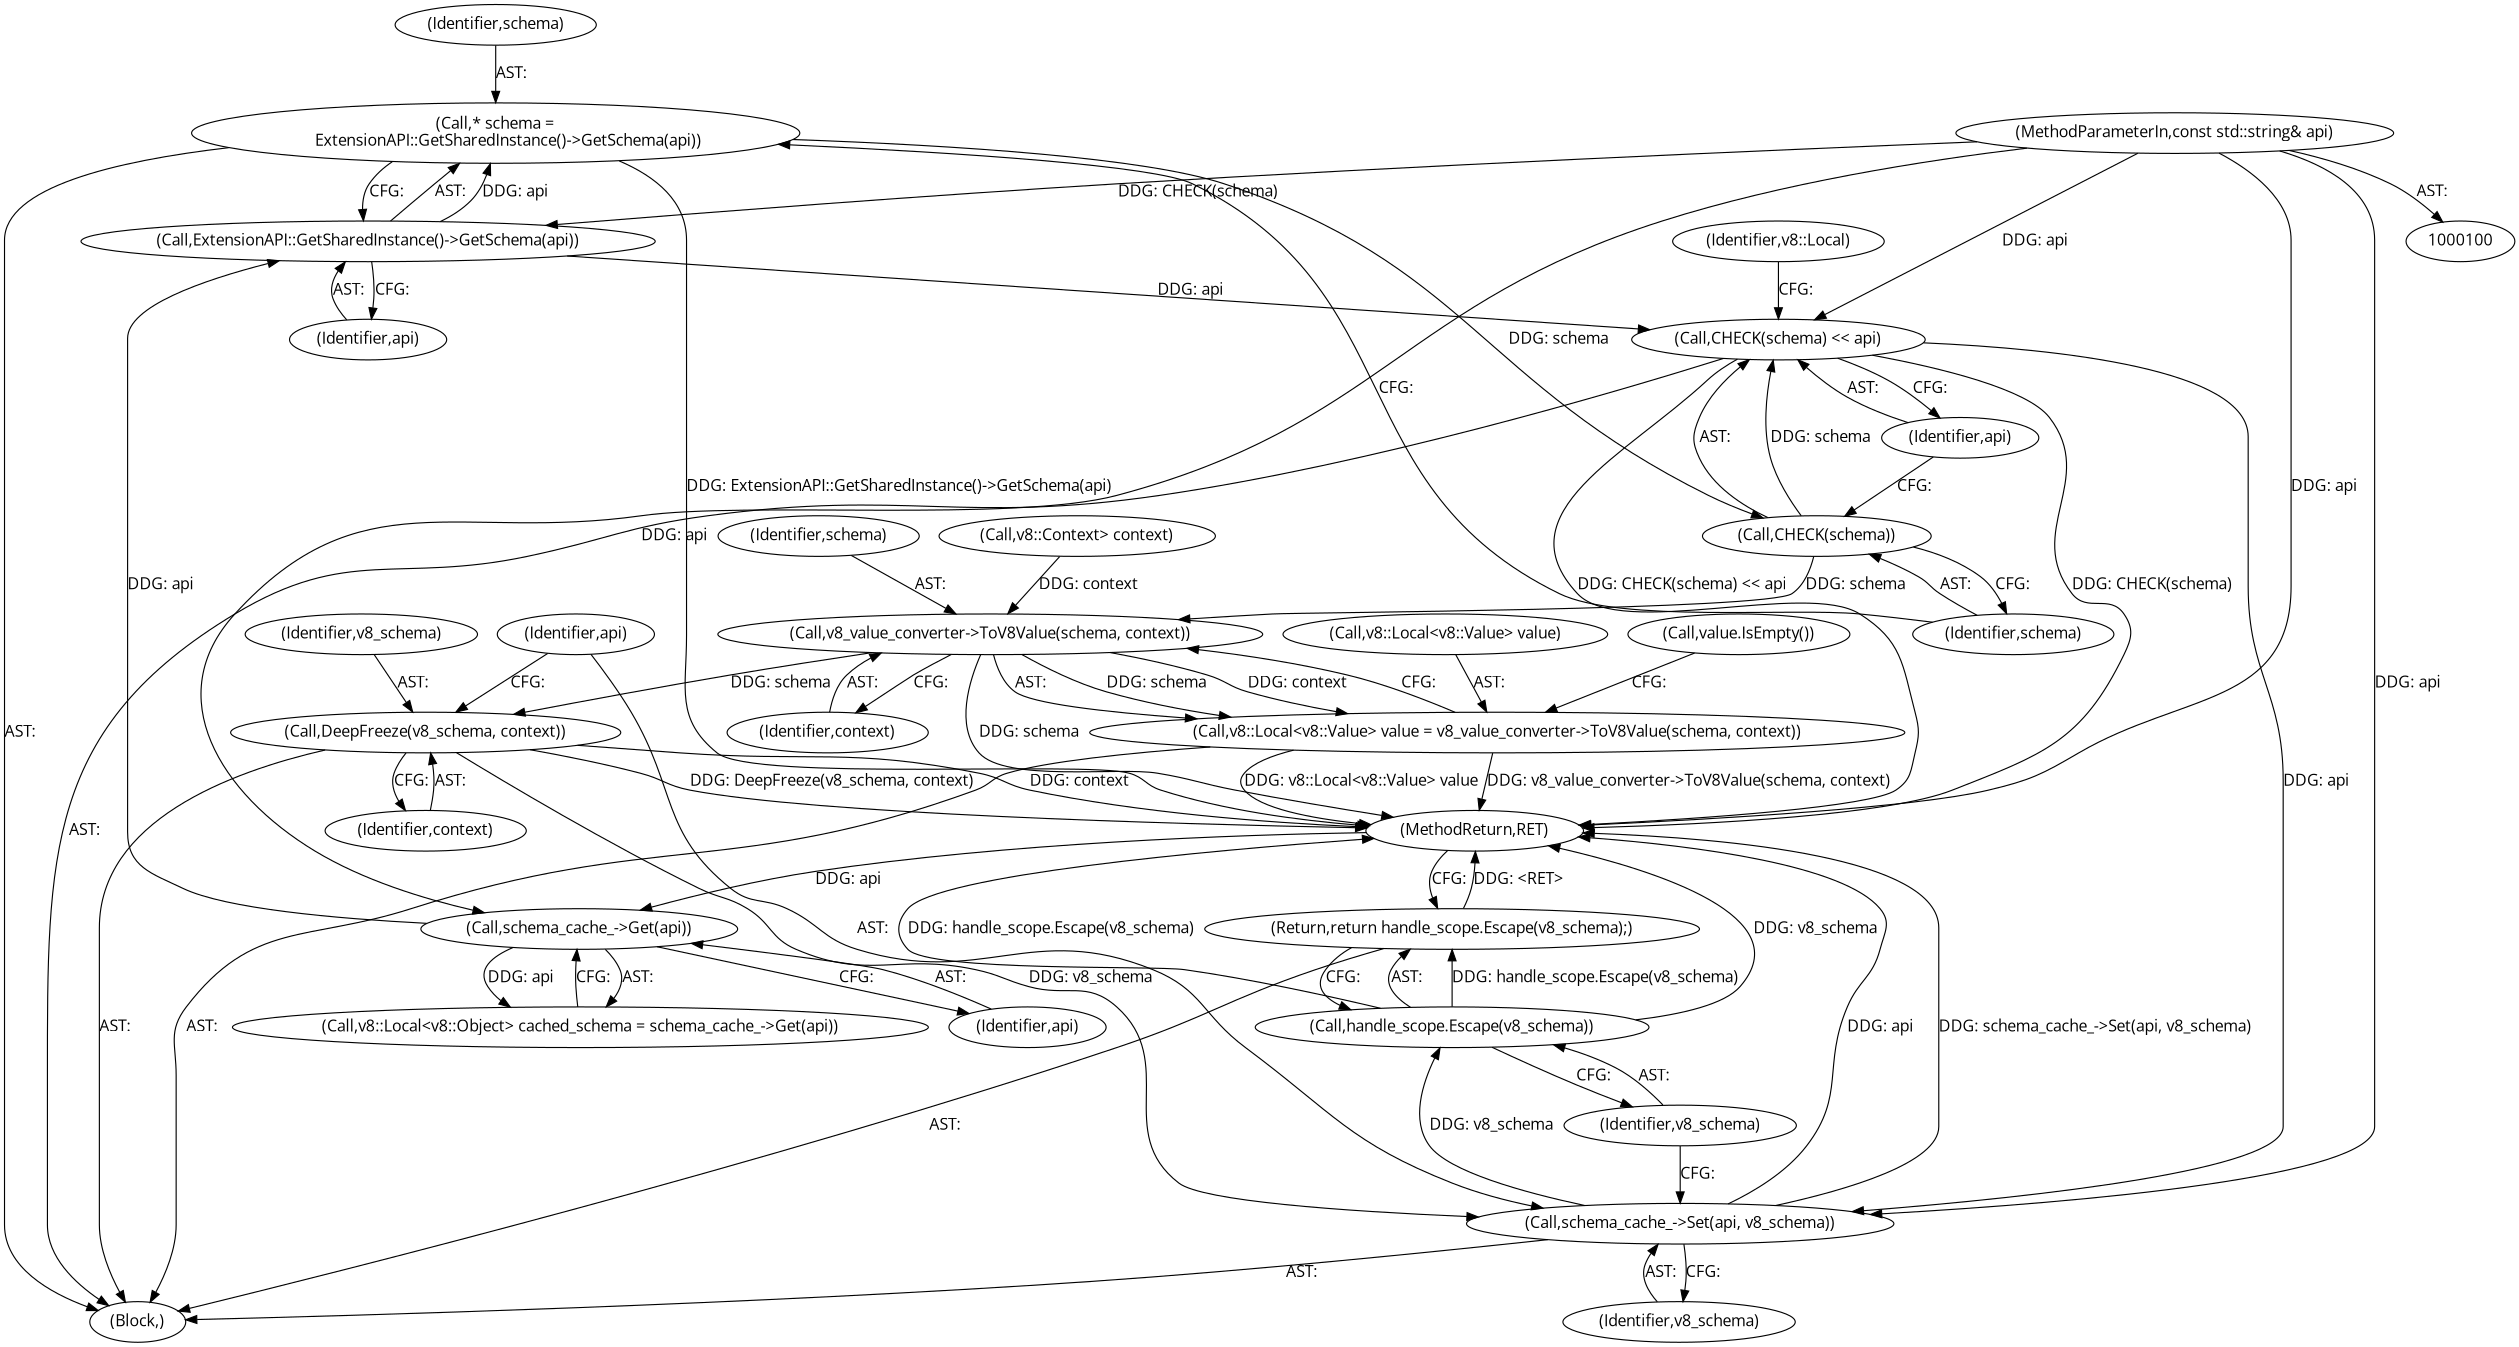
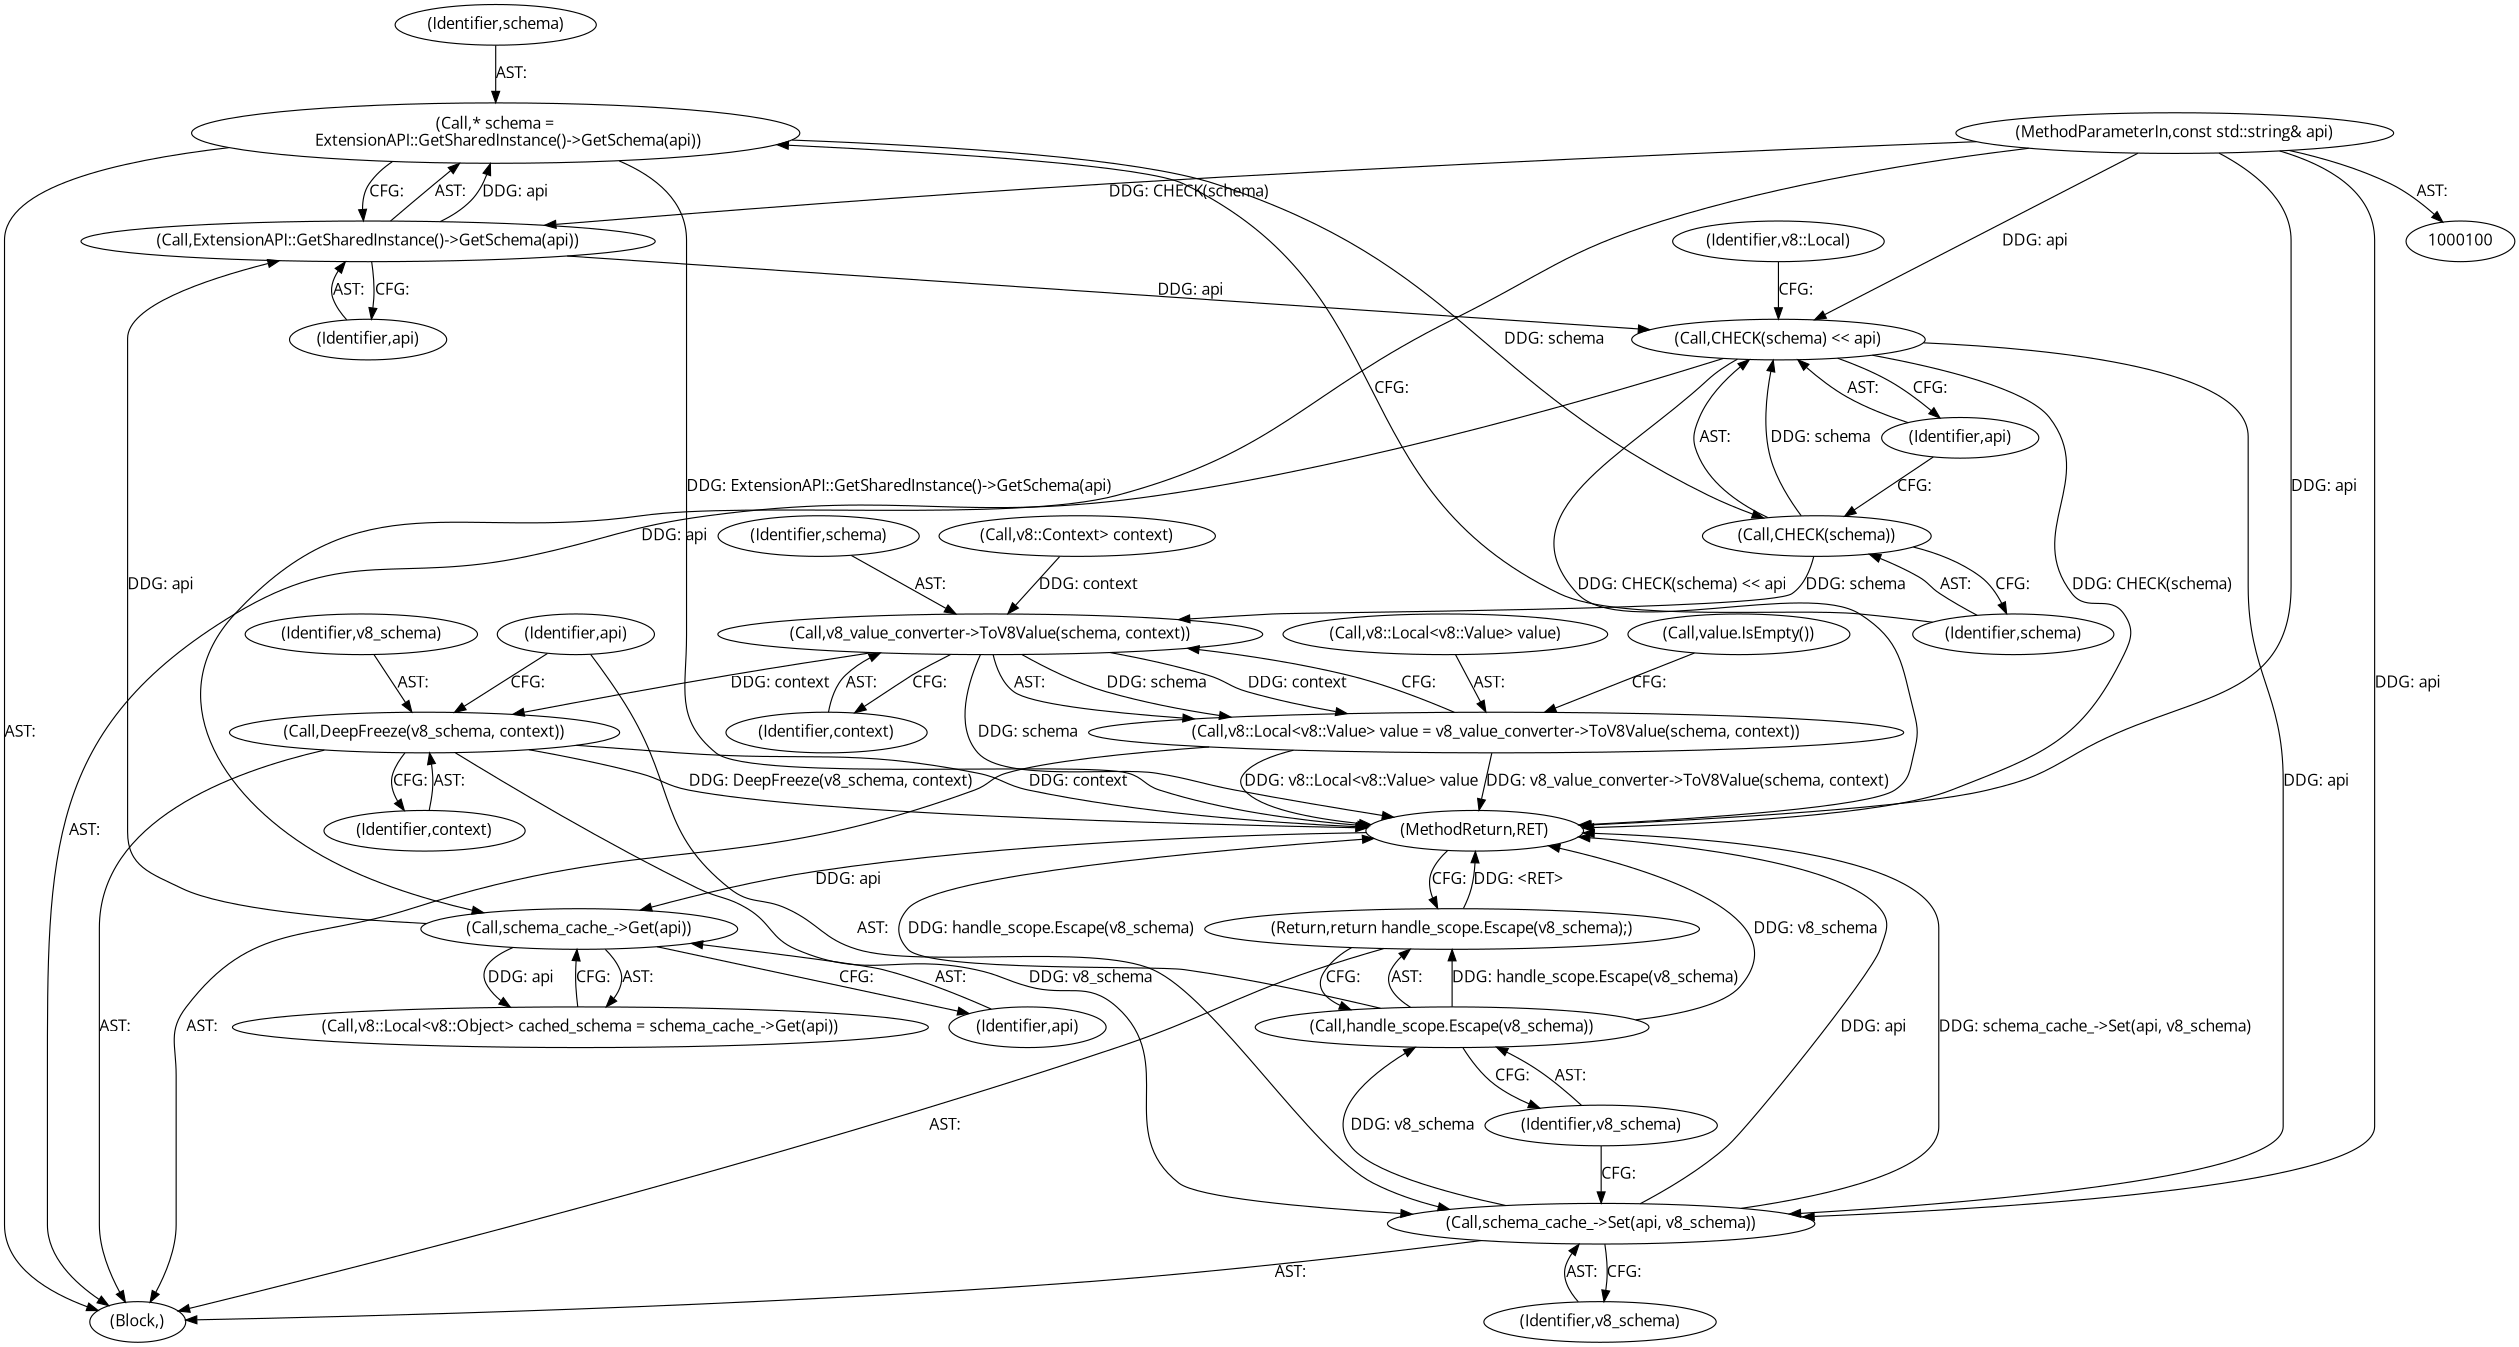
edge "(Call,v8_value_converter->ToV8Value(schema, context))" -> "(Call,DeepFreeze(v8_schema, context))": label "DDG: schema" -> "DDG: context"
